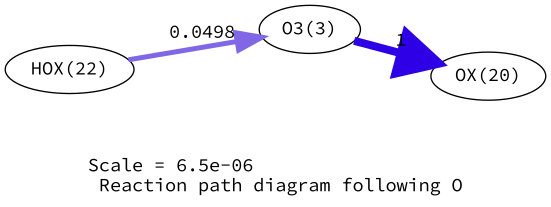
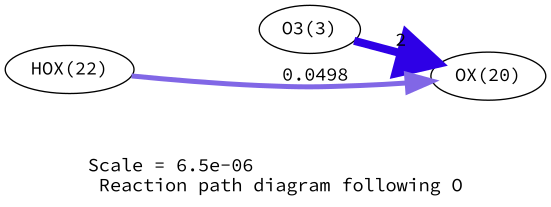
edge "O3(3)" -> "OX(20)": label " 1" -> " 2"
edge "HOX(22)" -> "O3(3)": now "HOX(22)" -> "OX(20)"
